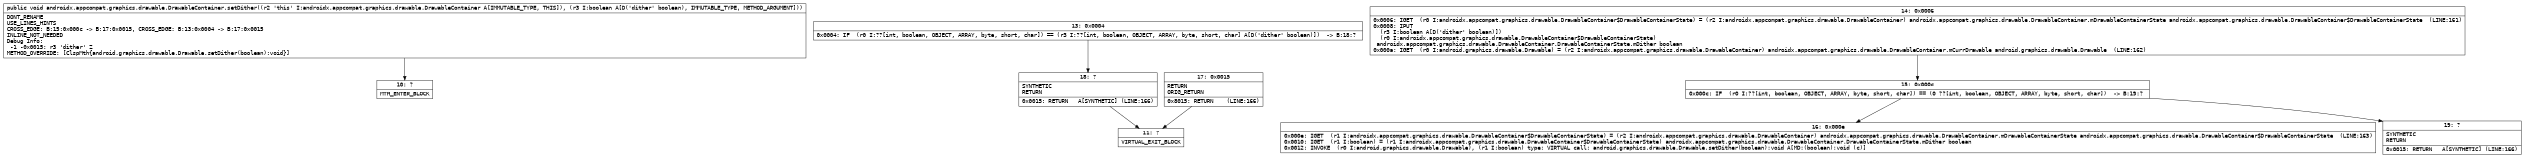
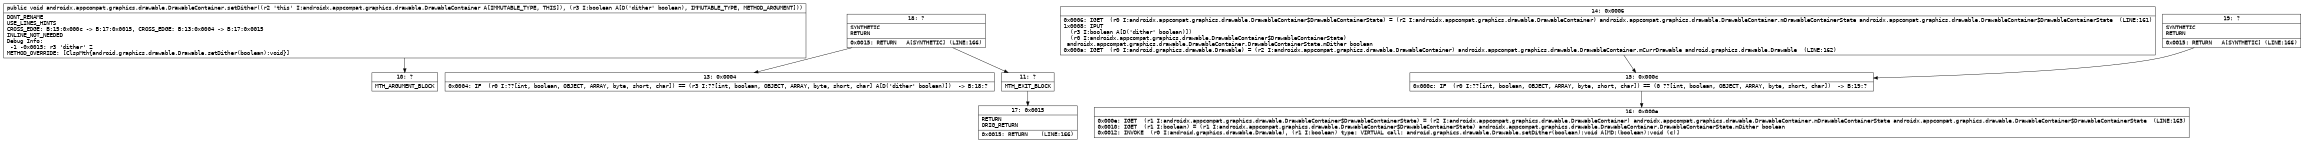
node "14: 0x0006": text "0x0008: IPUT" -> "1x0008: IPUT"
edge "13: 0x0004" -> "18: ?": reversed
node "10: ?": text "MTH_ENTER_BLOCK" -> "MTH_ARGUMENT_BLOCK"
node "17: 0x0015": text "0x8015: RETURN    (LINE:166)" -> "0x0015: RETURN    (LINE:166)"
edge "15: 0x000c" -> "19: ?": reversed
edge "17: 0x0015" -> "11: ?": reversed
node "11: ?": text "VIRTUAL_EXIT_BLOCK" -> "MTH_EXIT_BLOCK"
